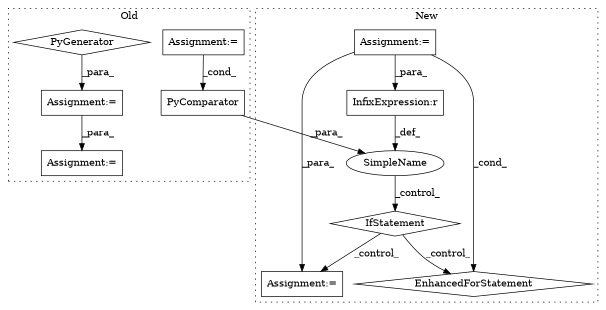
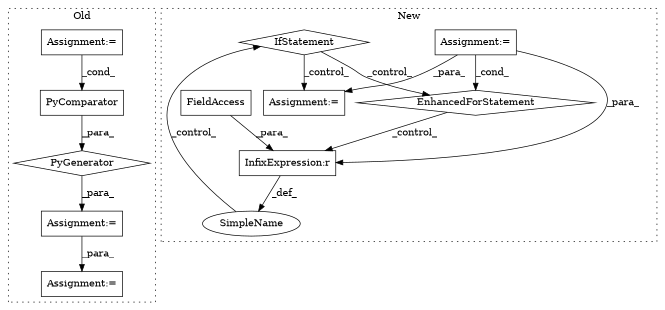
node "FieldAccess": added
edge "EnhancedForStatement" -> "InfixExpression:r": added, label "_control_"
edge "PyComparator" -> "SimpleName": now "PyComparator" -> "PyGenerator"
